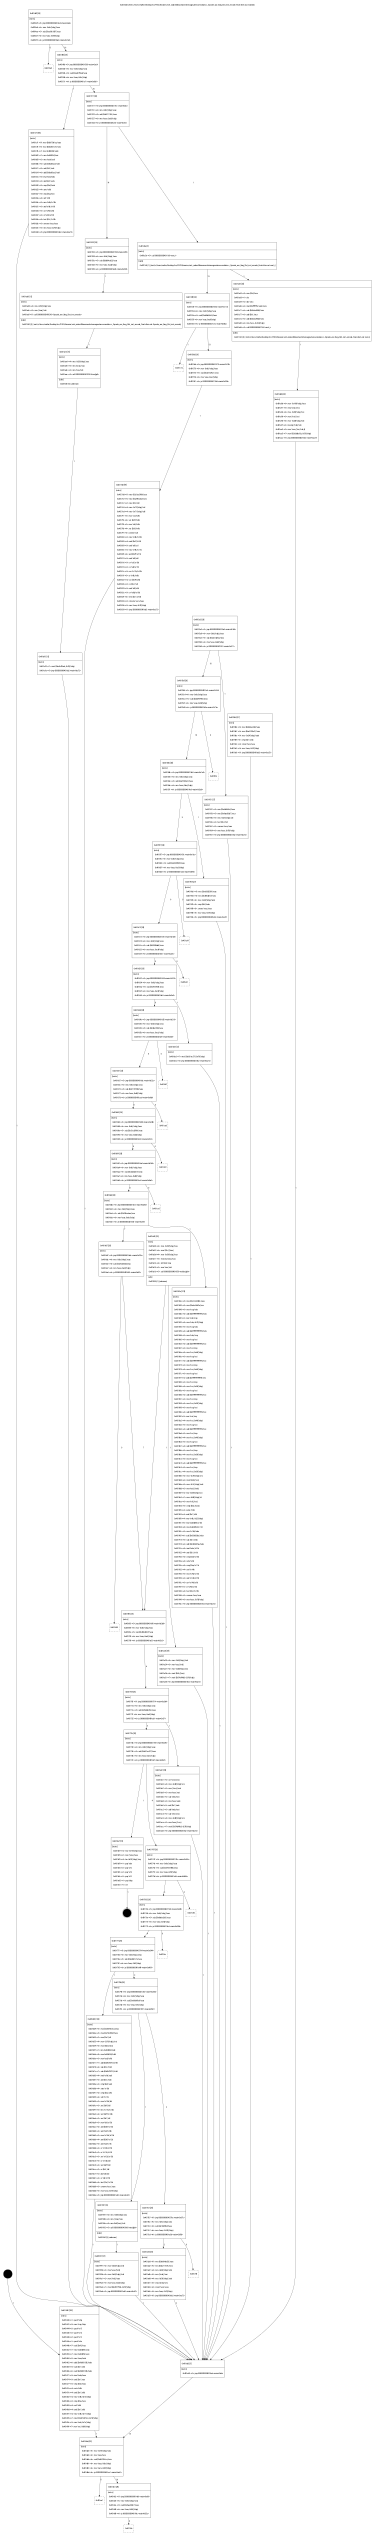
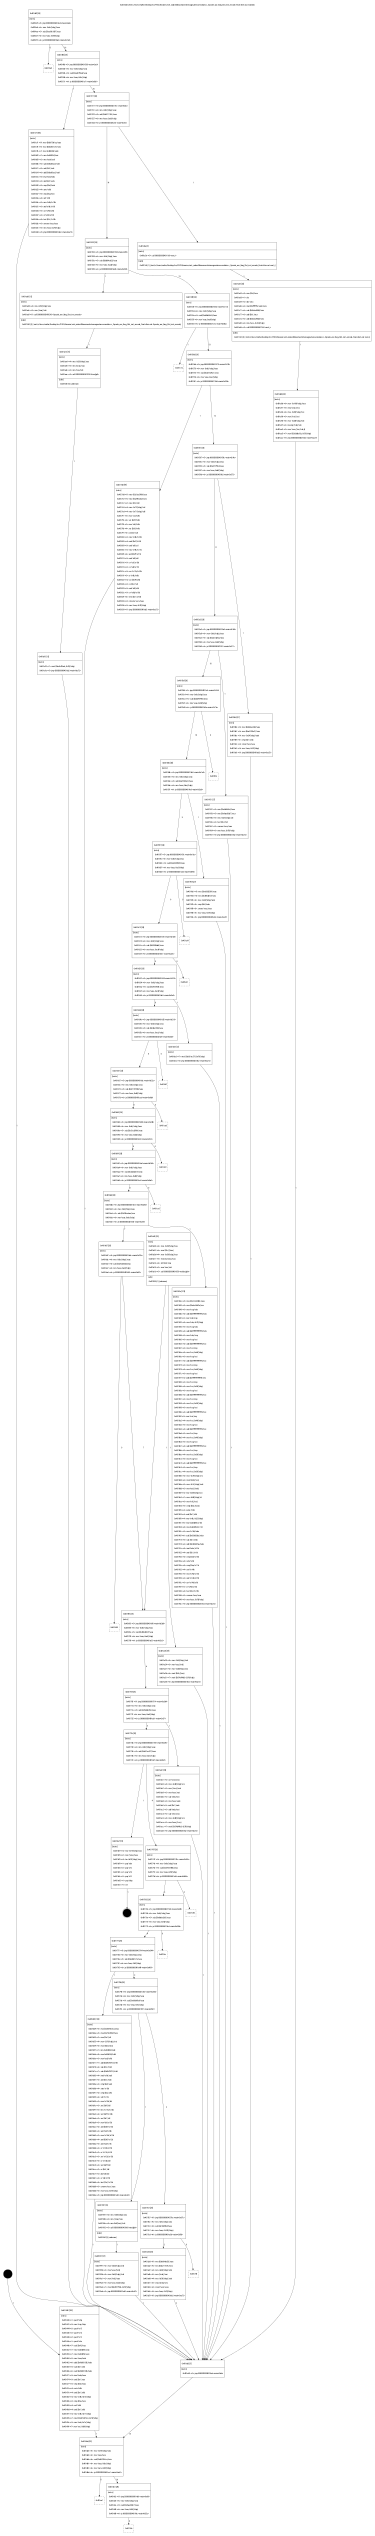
edge "0x401a5e [5]" -> "0x40154f [28]": now "0x401533 [28]" -> "0x40154f [28]"
node "0x401587 [28]": added
